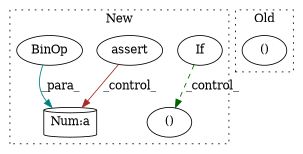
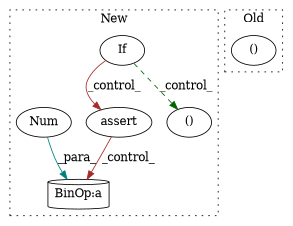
node "BinOp": label "BinOp" -> "Num"
edge "If" -> "assert": added, label "_control_"
node "Num:a": label "Num:a" -> "BinOp:a"
